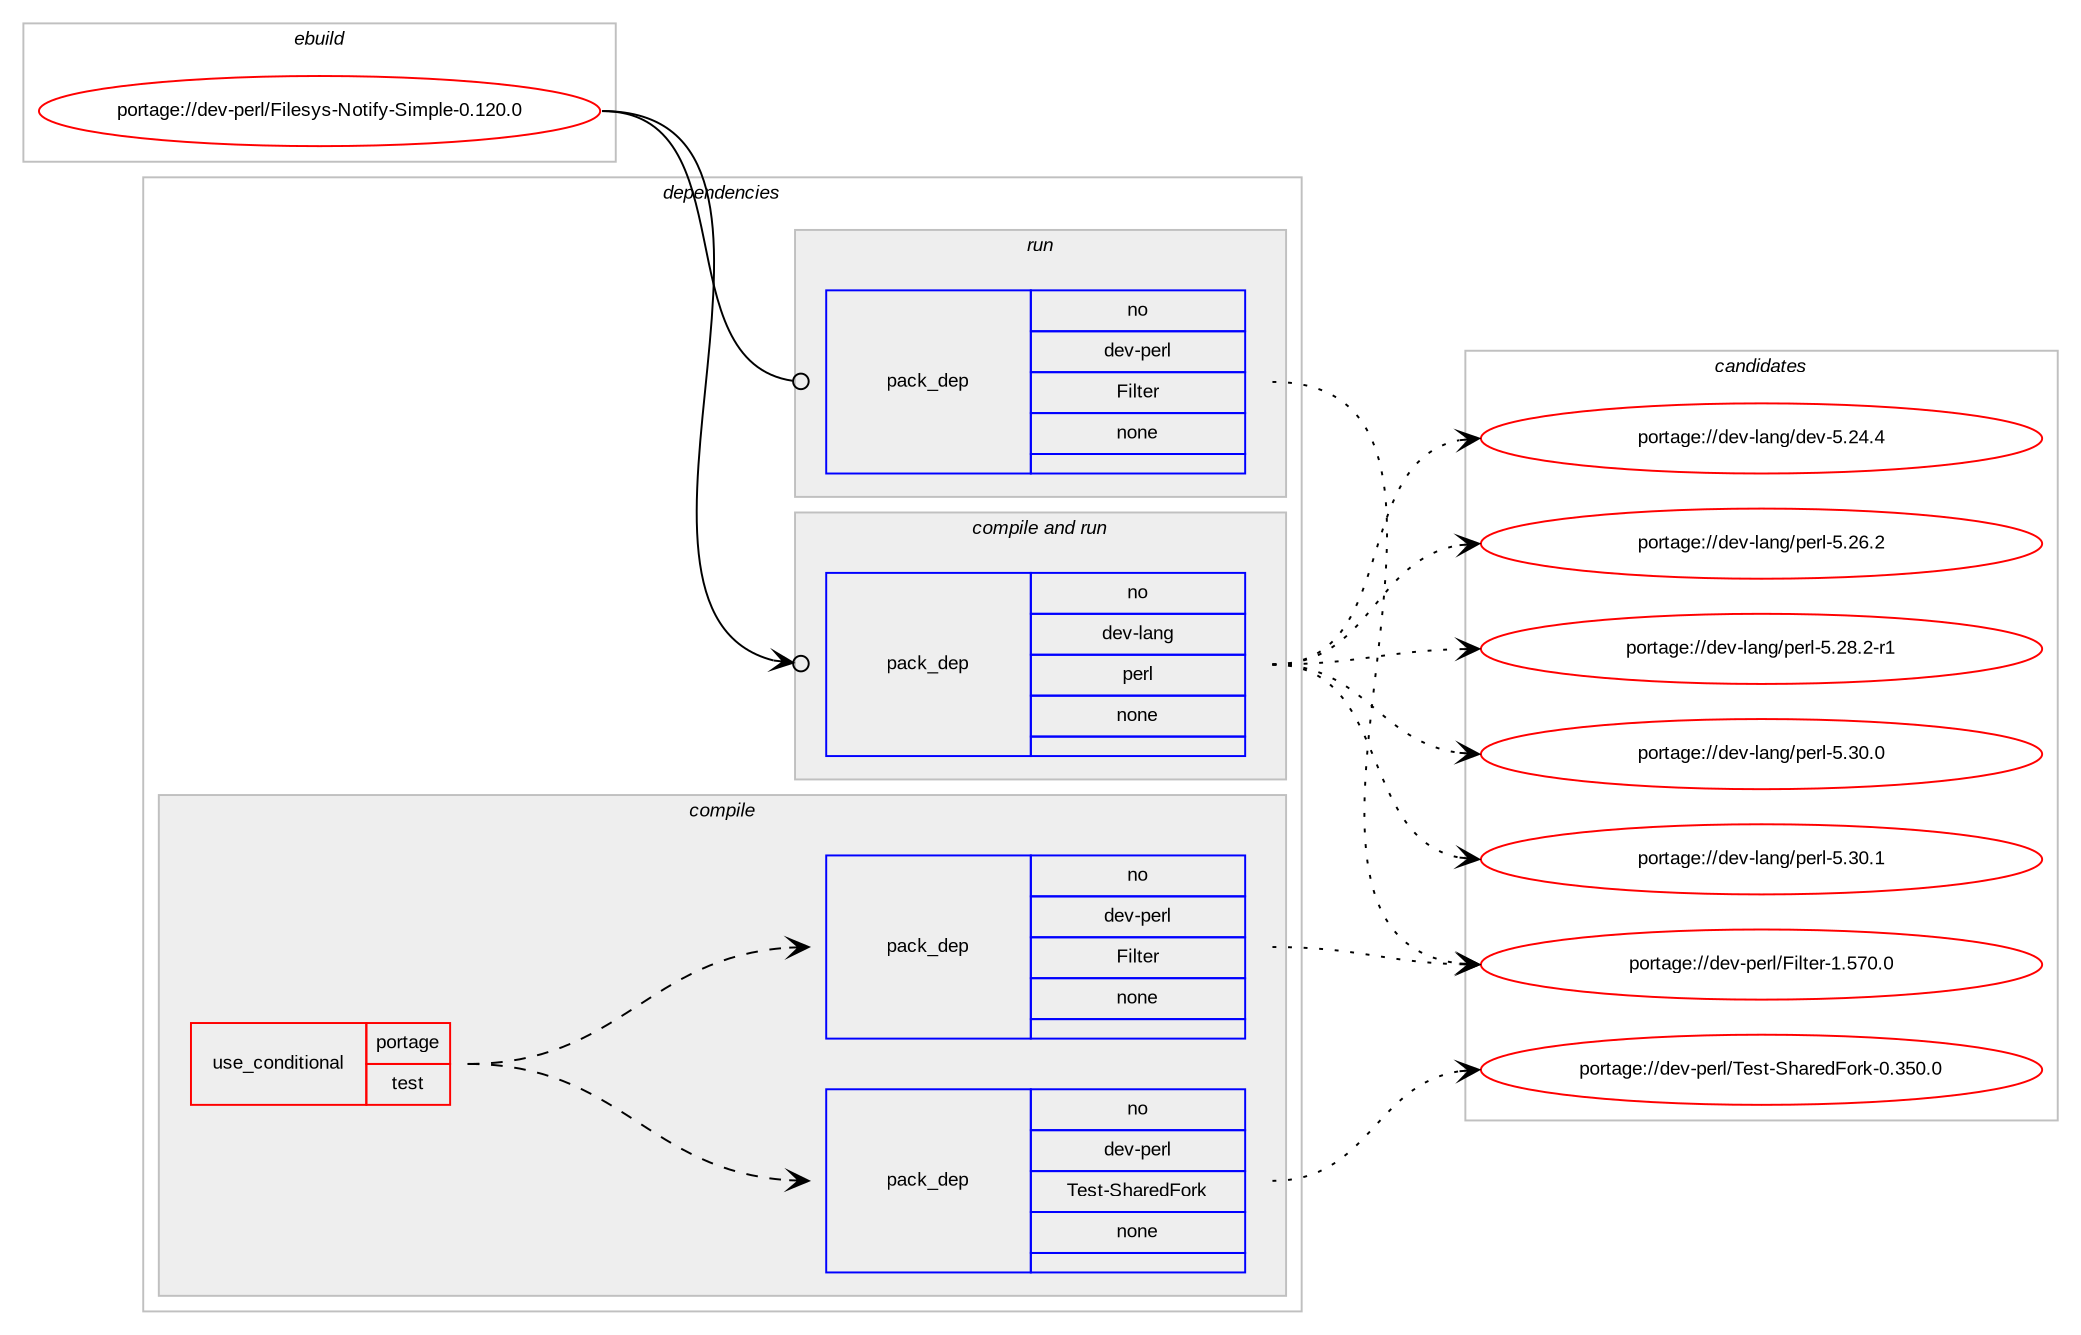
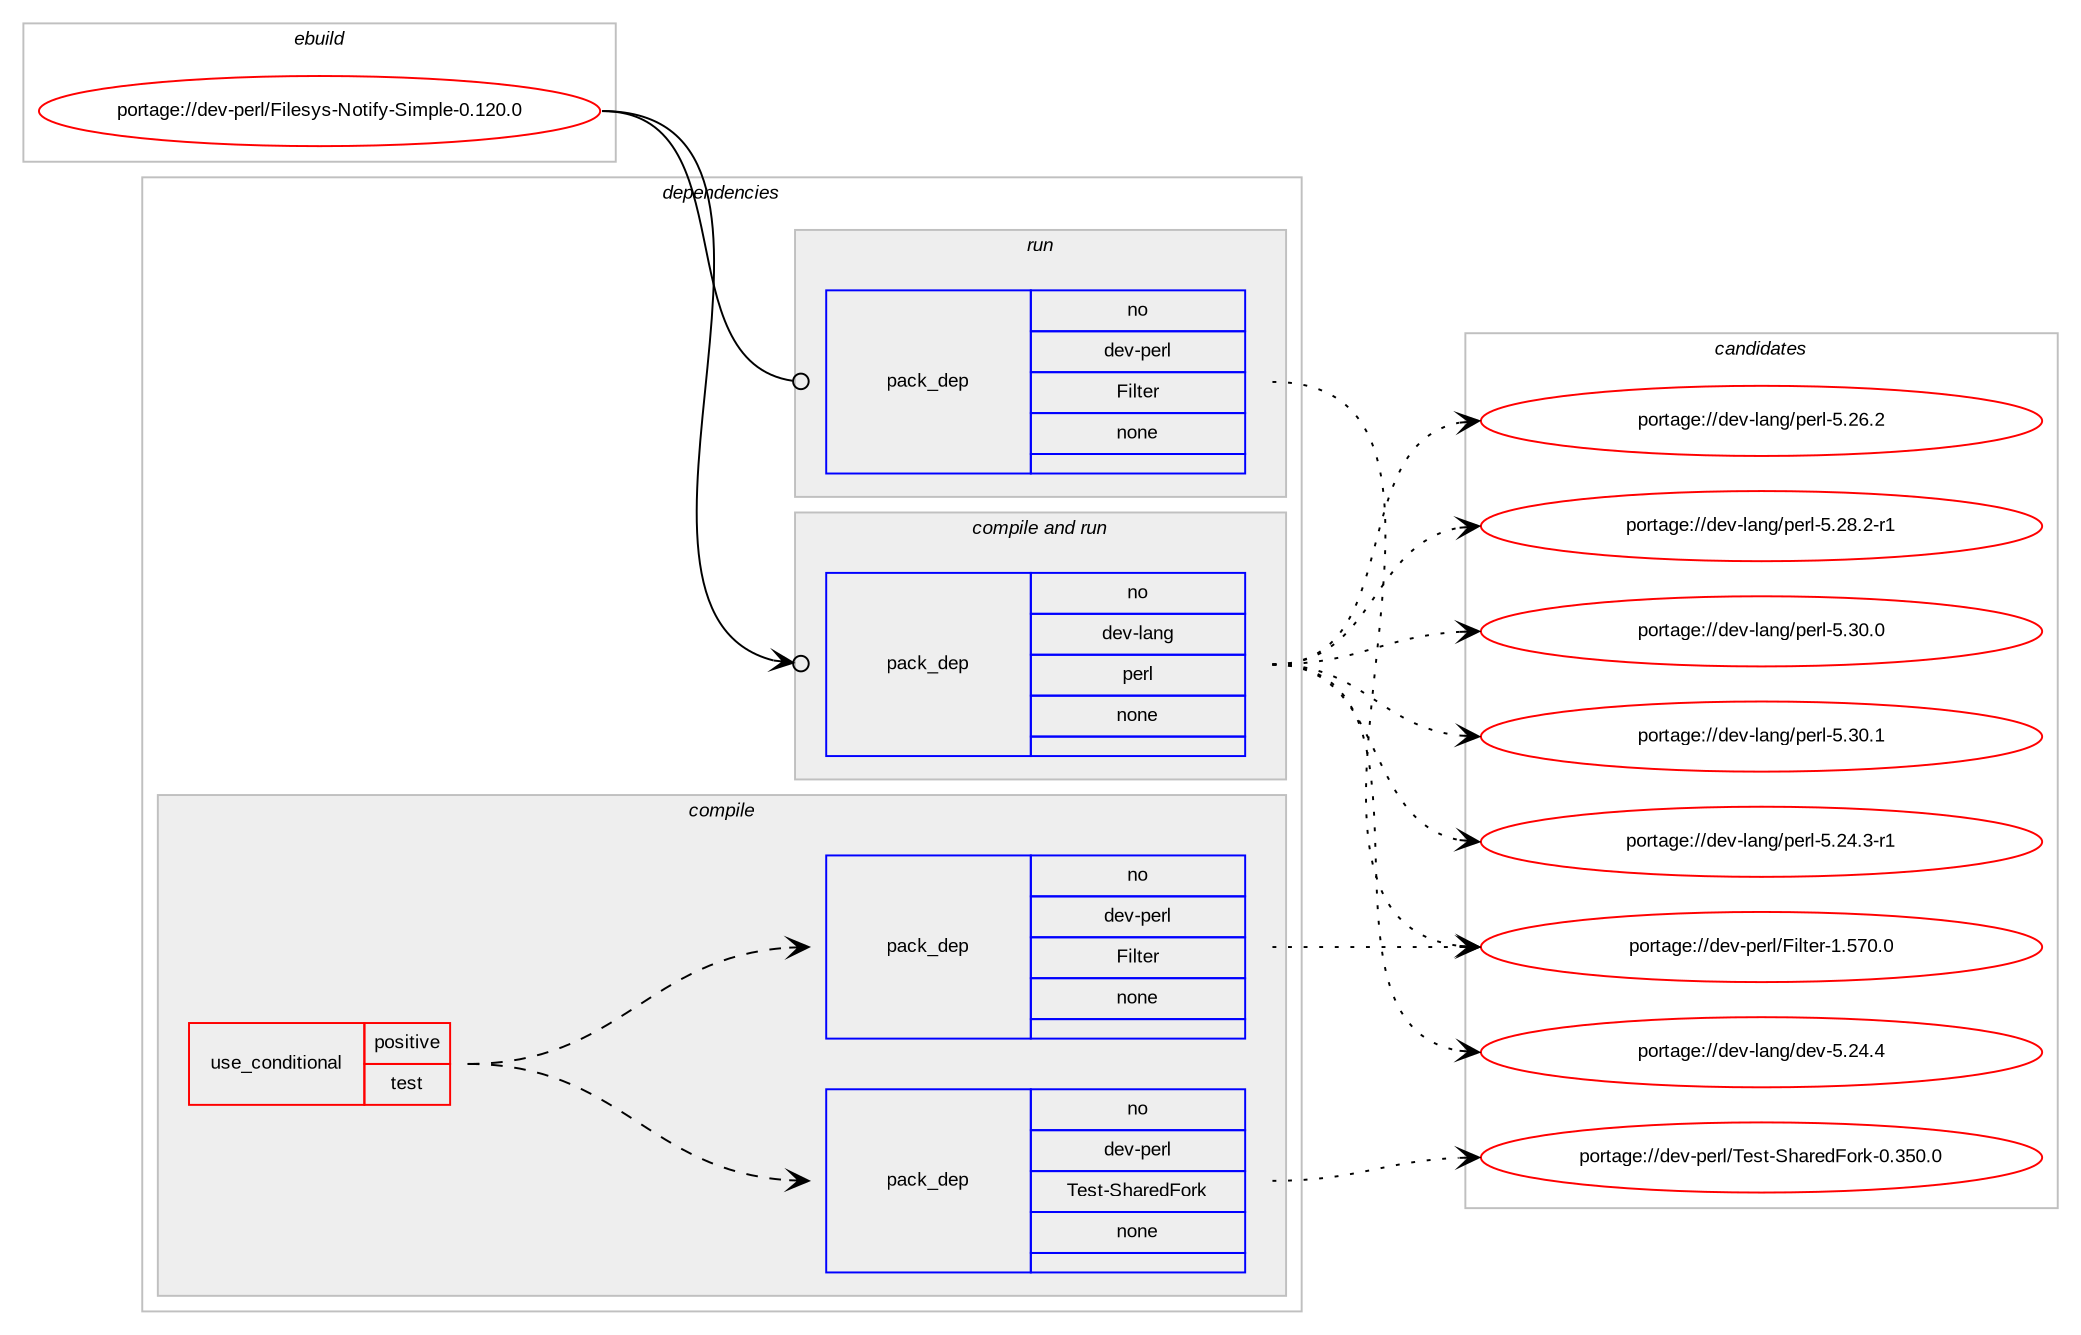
node "portage://dev-lang/perl-5.24.3-r1": added
node "use_conditional": text "portage" -> "positive"
